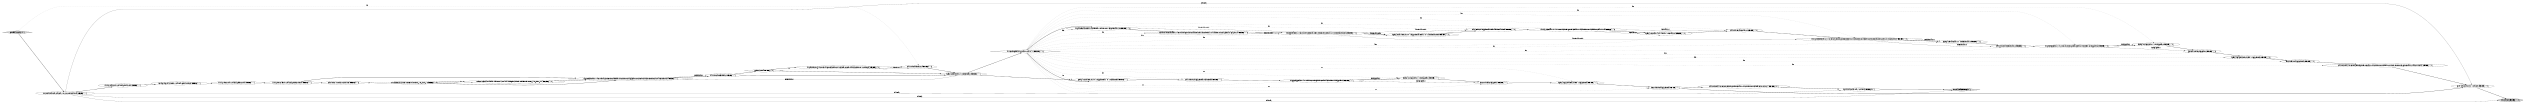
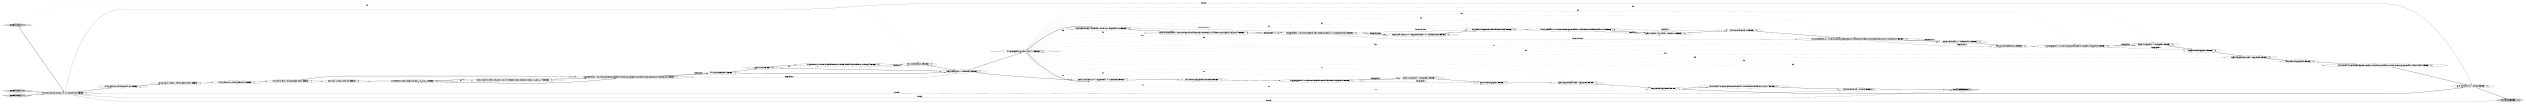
node "generatePublishQueries['1', '0', '0']": added
node "generatePublishQueries['0', '1', '0']": added
